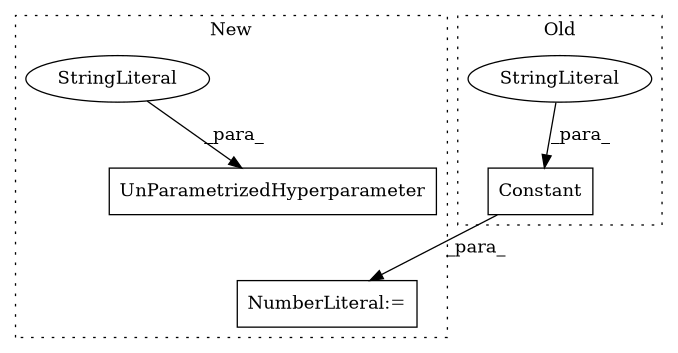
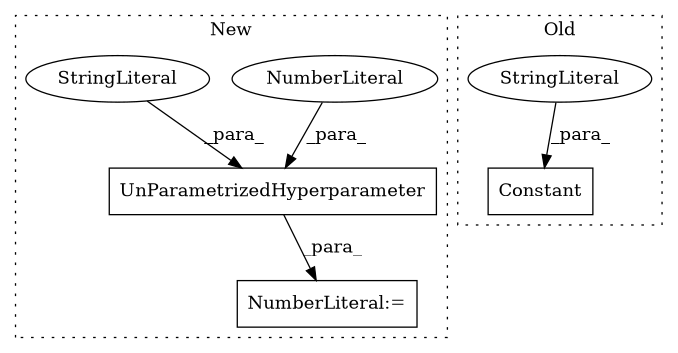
node "NumberLiteral": added
edge "Constant" -> "NumberLiteral:=": now "UnParametrizedHyperparameter" -> "NumberLiteral:="
